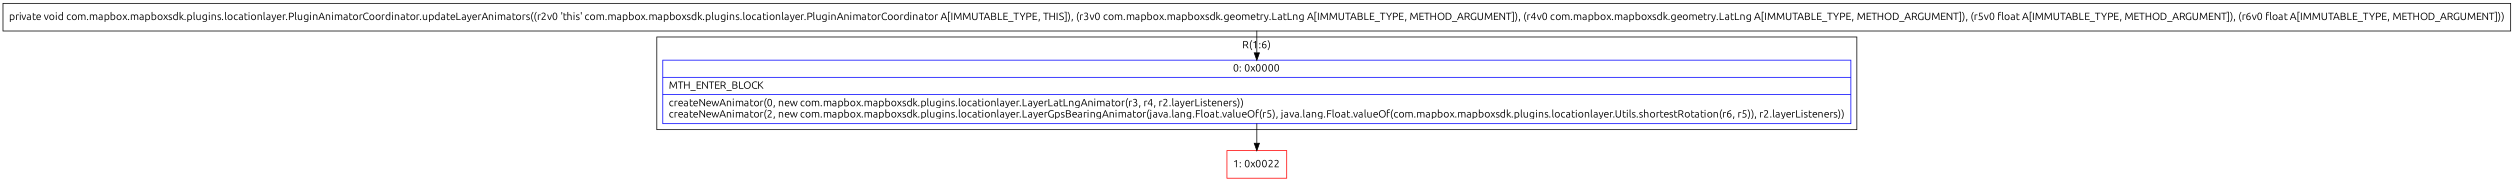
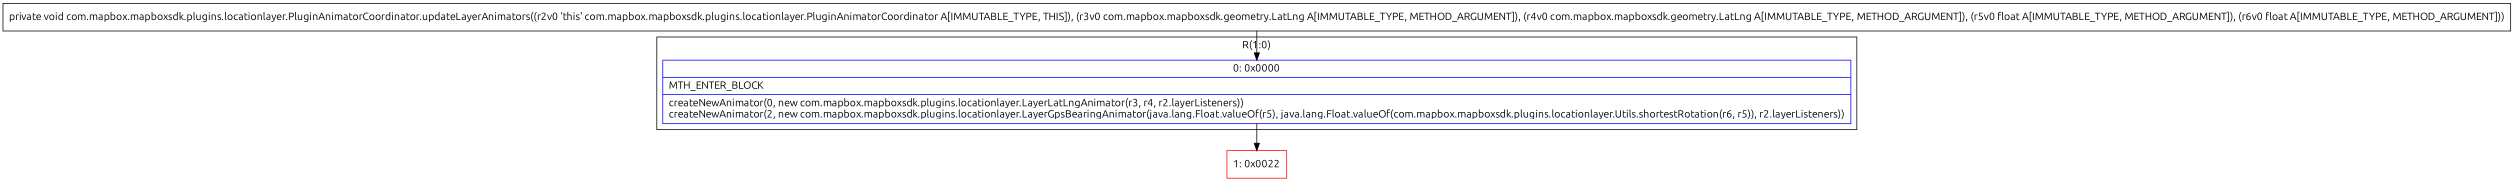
cluster "R(1:6)": label "R(1:6)" -> "R(1:0)"
